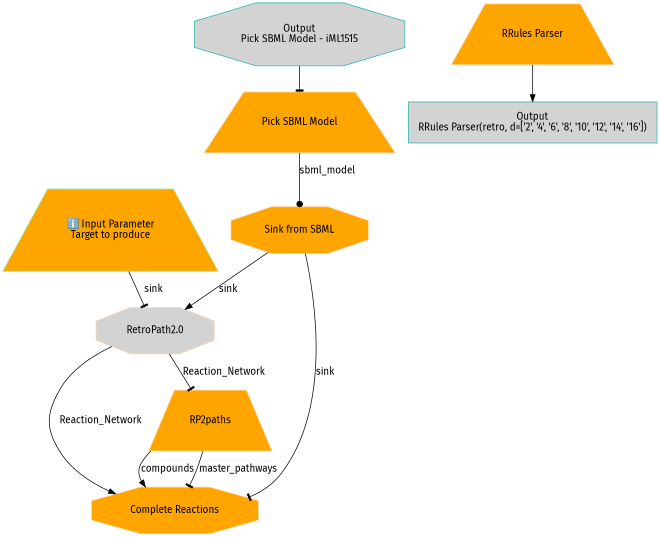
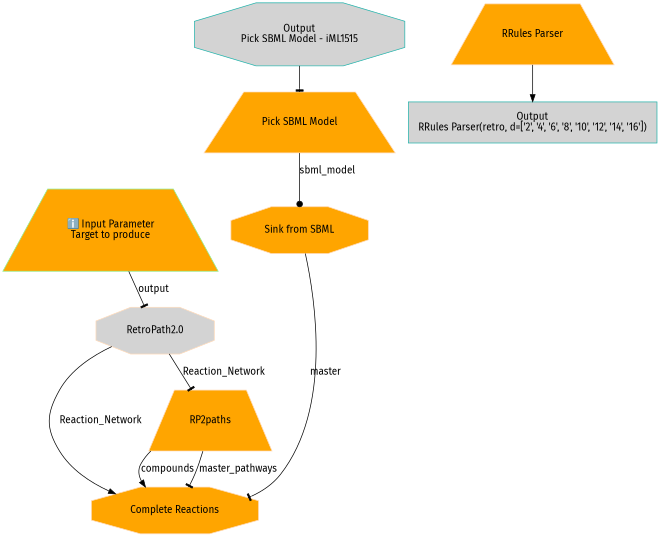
edge "Sink from SBML" -> "RetroPath2.0": removed, label "sink"
edge "ℹ️ Input Parameter Target to produce" -> "RetroPath2.0": label "sink" -> "output"
edge "Sink from SBML" -> "Complete Reactions": label "sink" -> "master"
